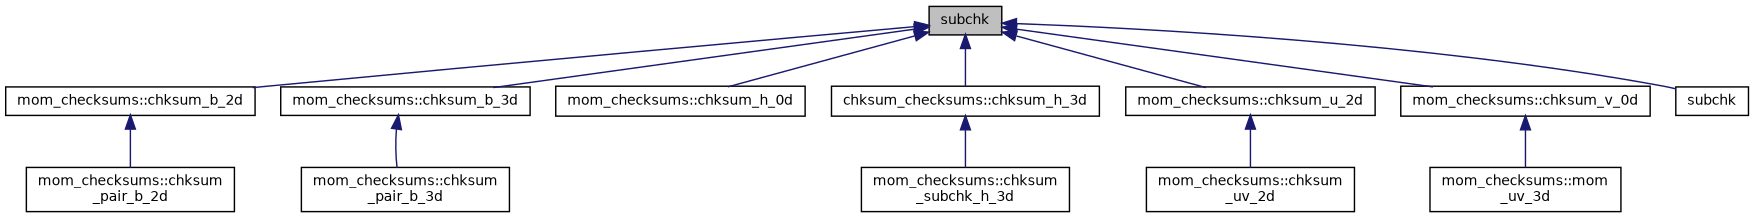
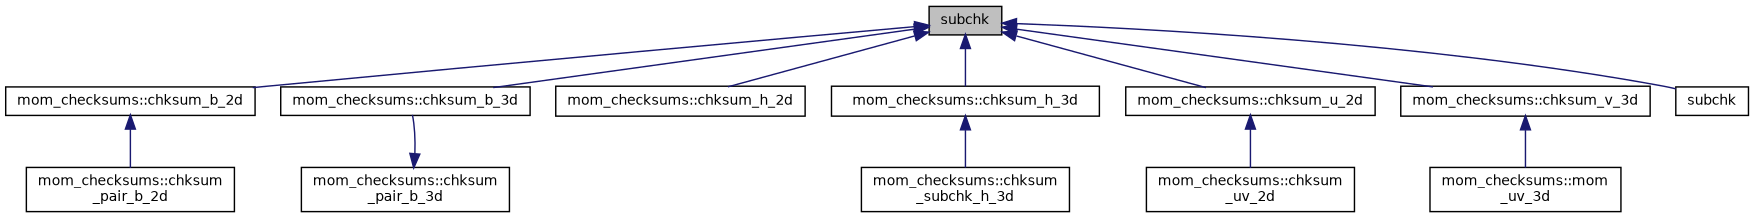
node "mom_checksums::chksum_h_0d": label "mom_checksums::chksum_h_0d" -> "mom_checksums::chksum_h_2d"
node "chksum_checksums::chksum_h_3d": label "chksum_checksums::chksum_h_3d" -> "mom_checksums::chksum_h_3d"
node "mom_checksums::chksum_v_0d": label "mom_checksums::chksum_v_0d" -> "mom_checksums::chksum_v_3d"
edge "mom_checksums::chksum _pair_b_3d" -> "mom_checksums::chksum_b_3d": reversed
